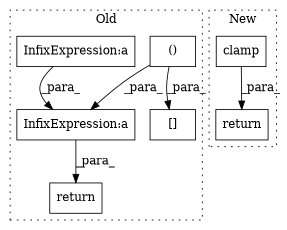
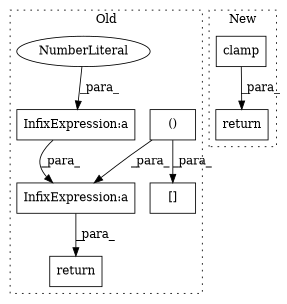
node "NumberLiteral": added
